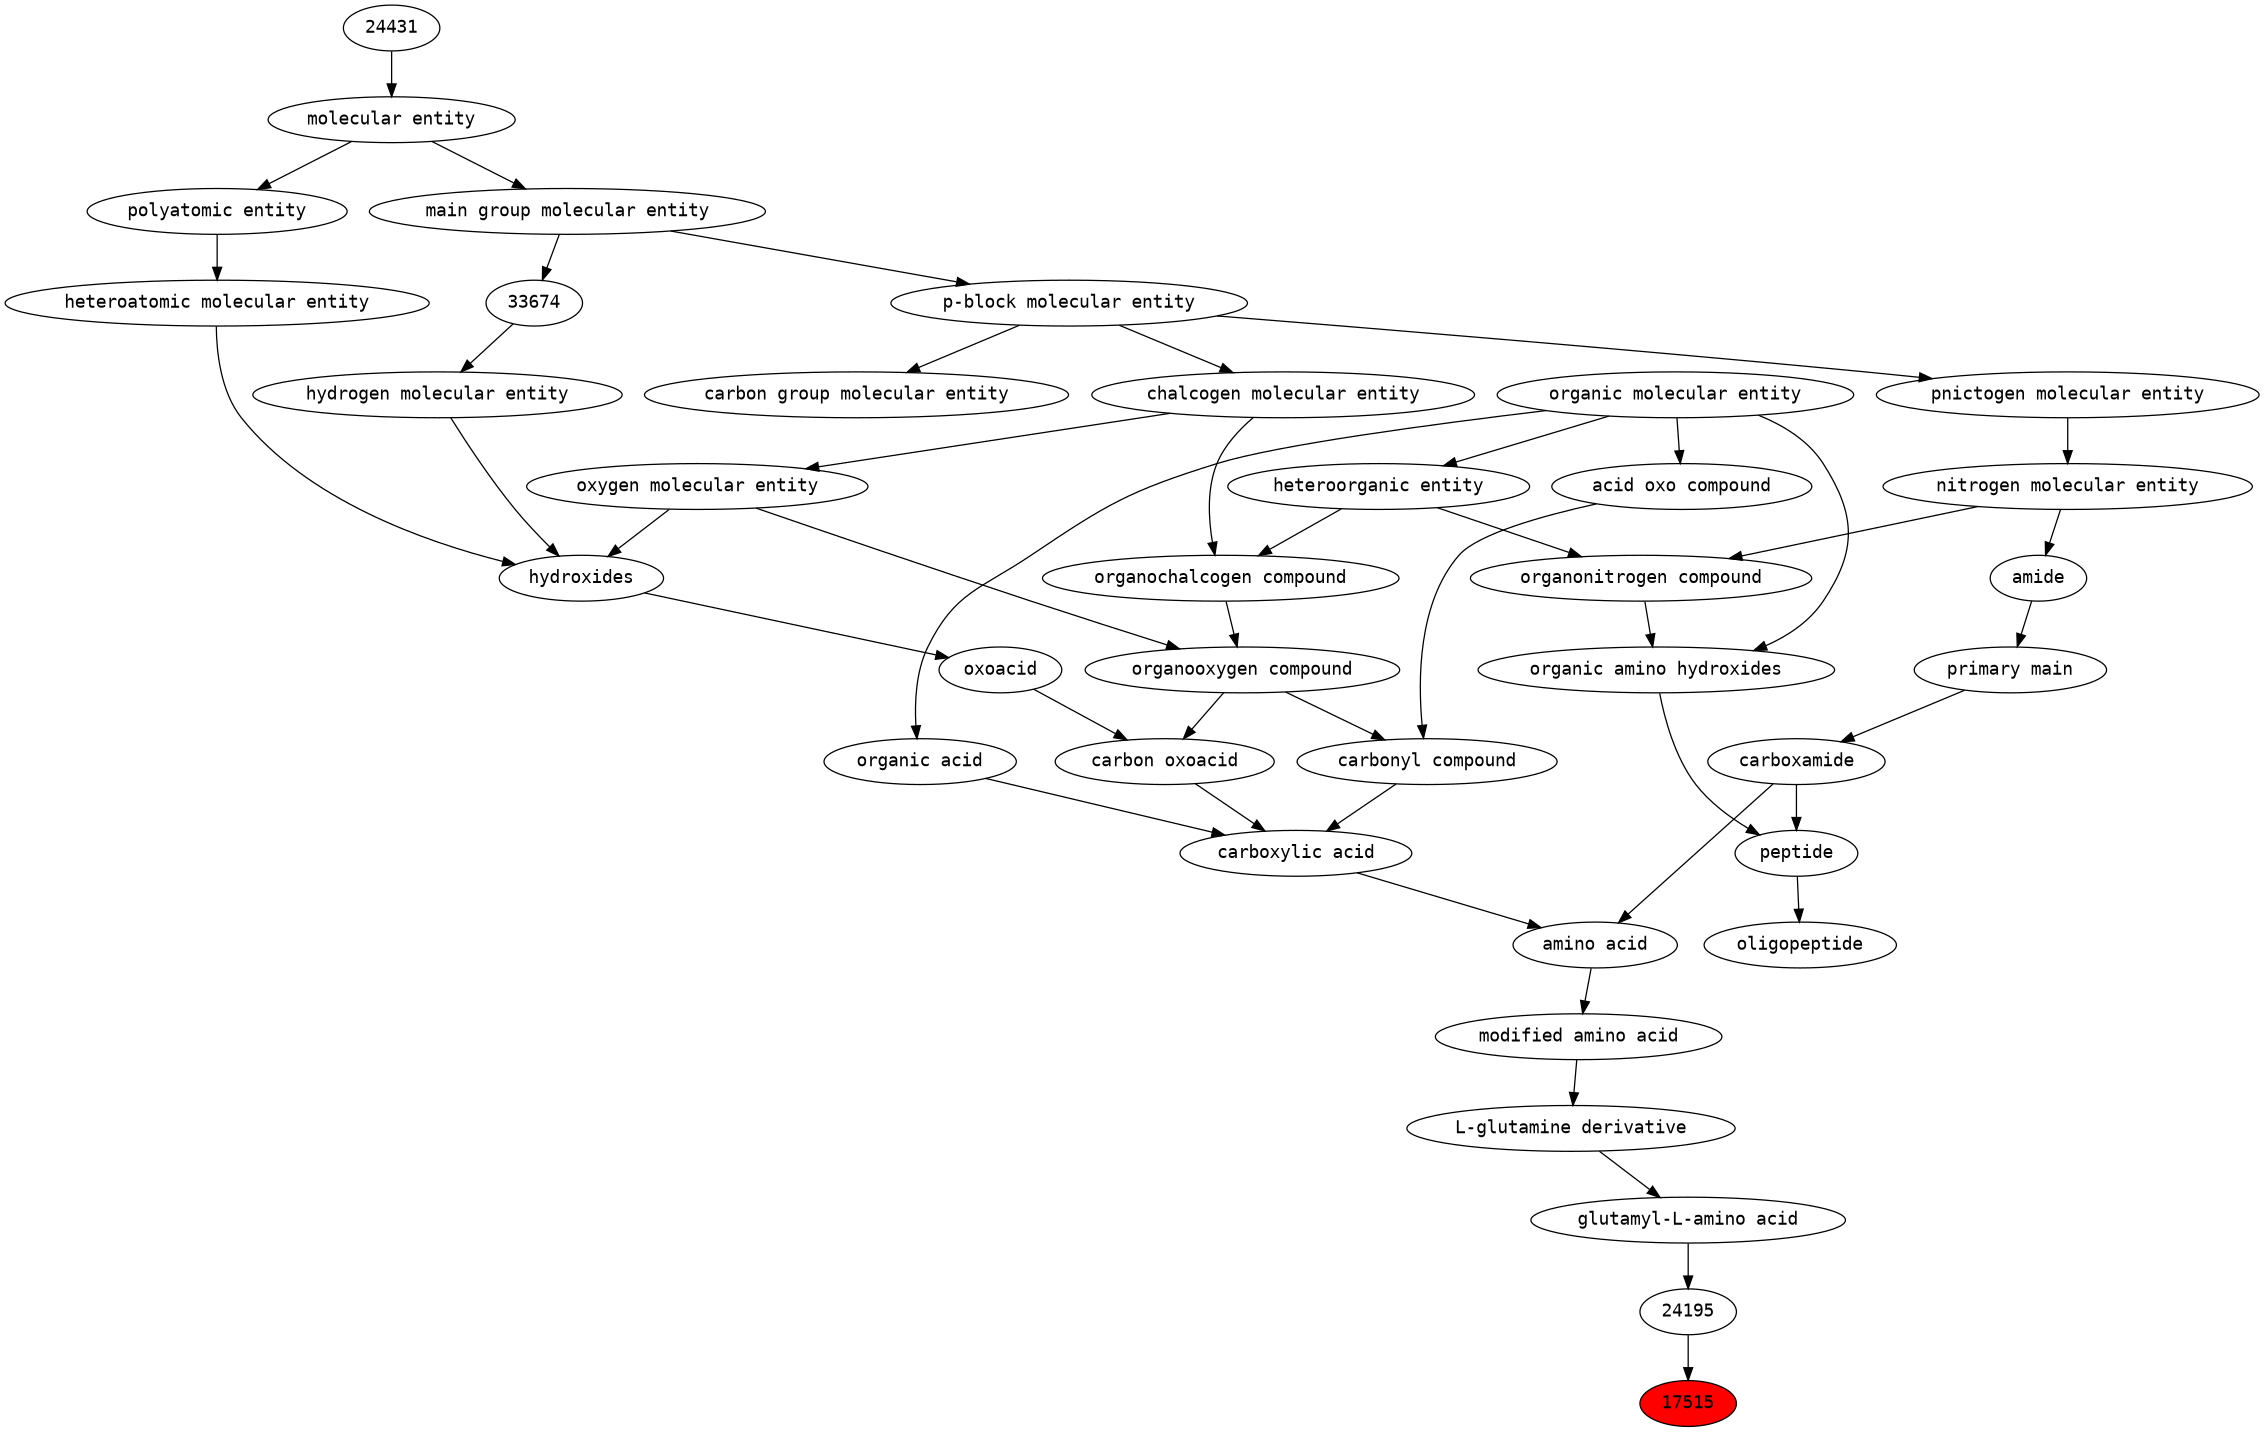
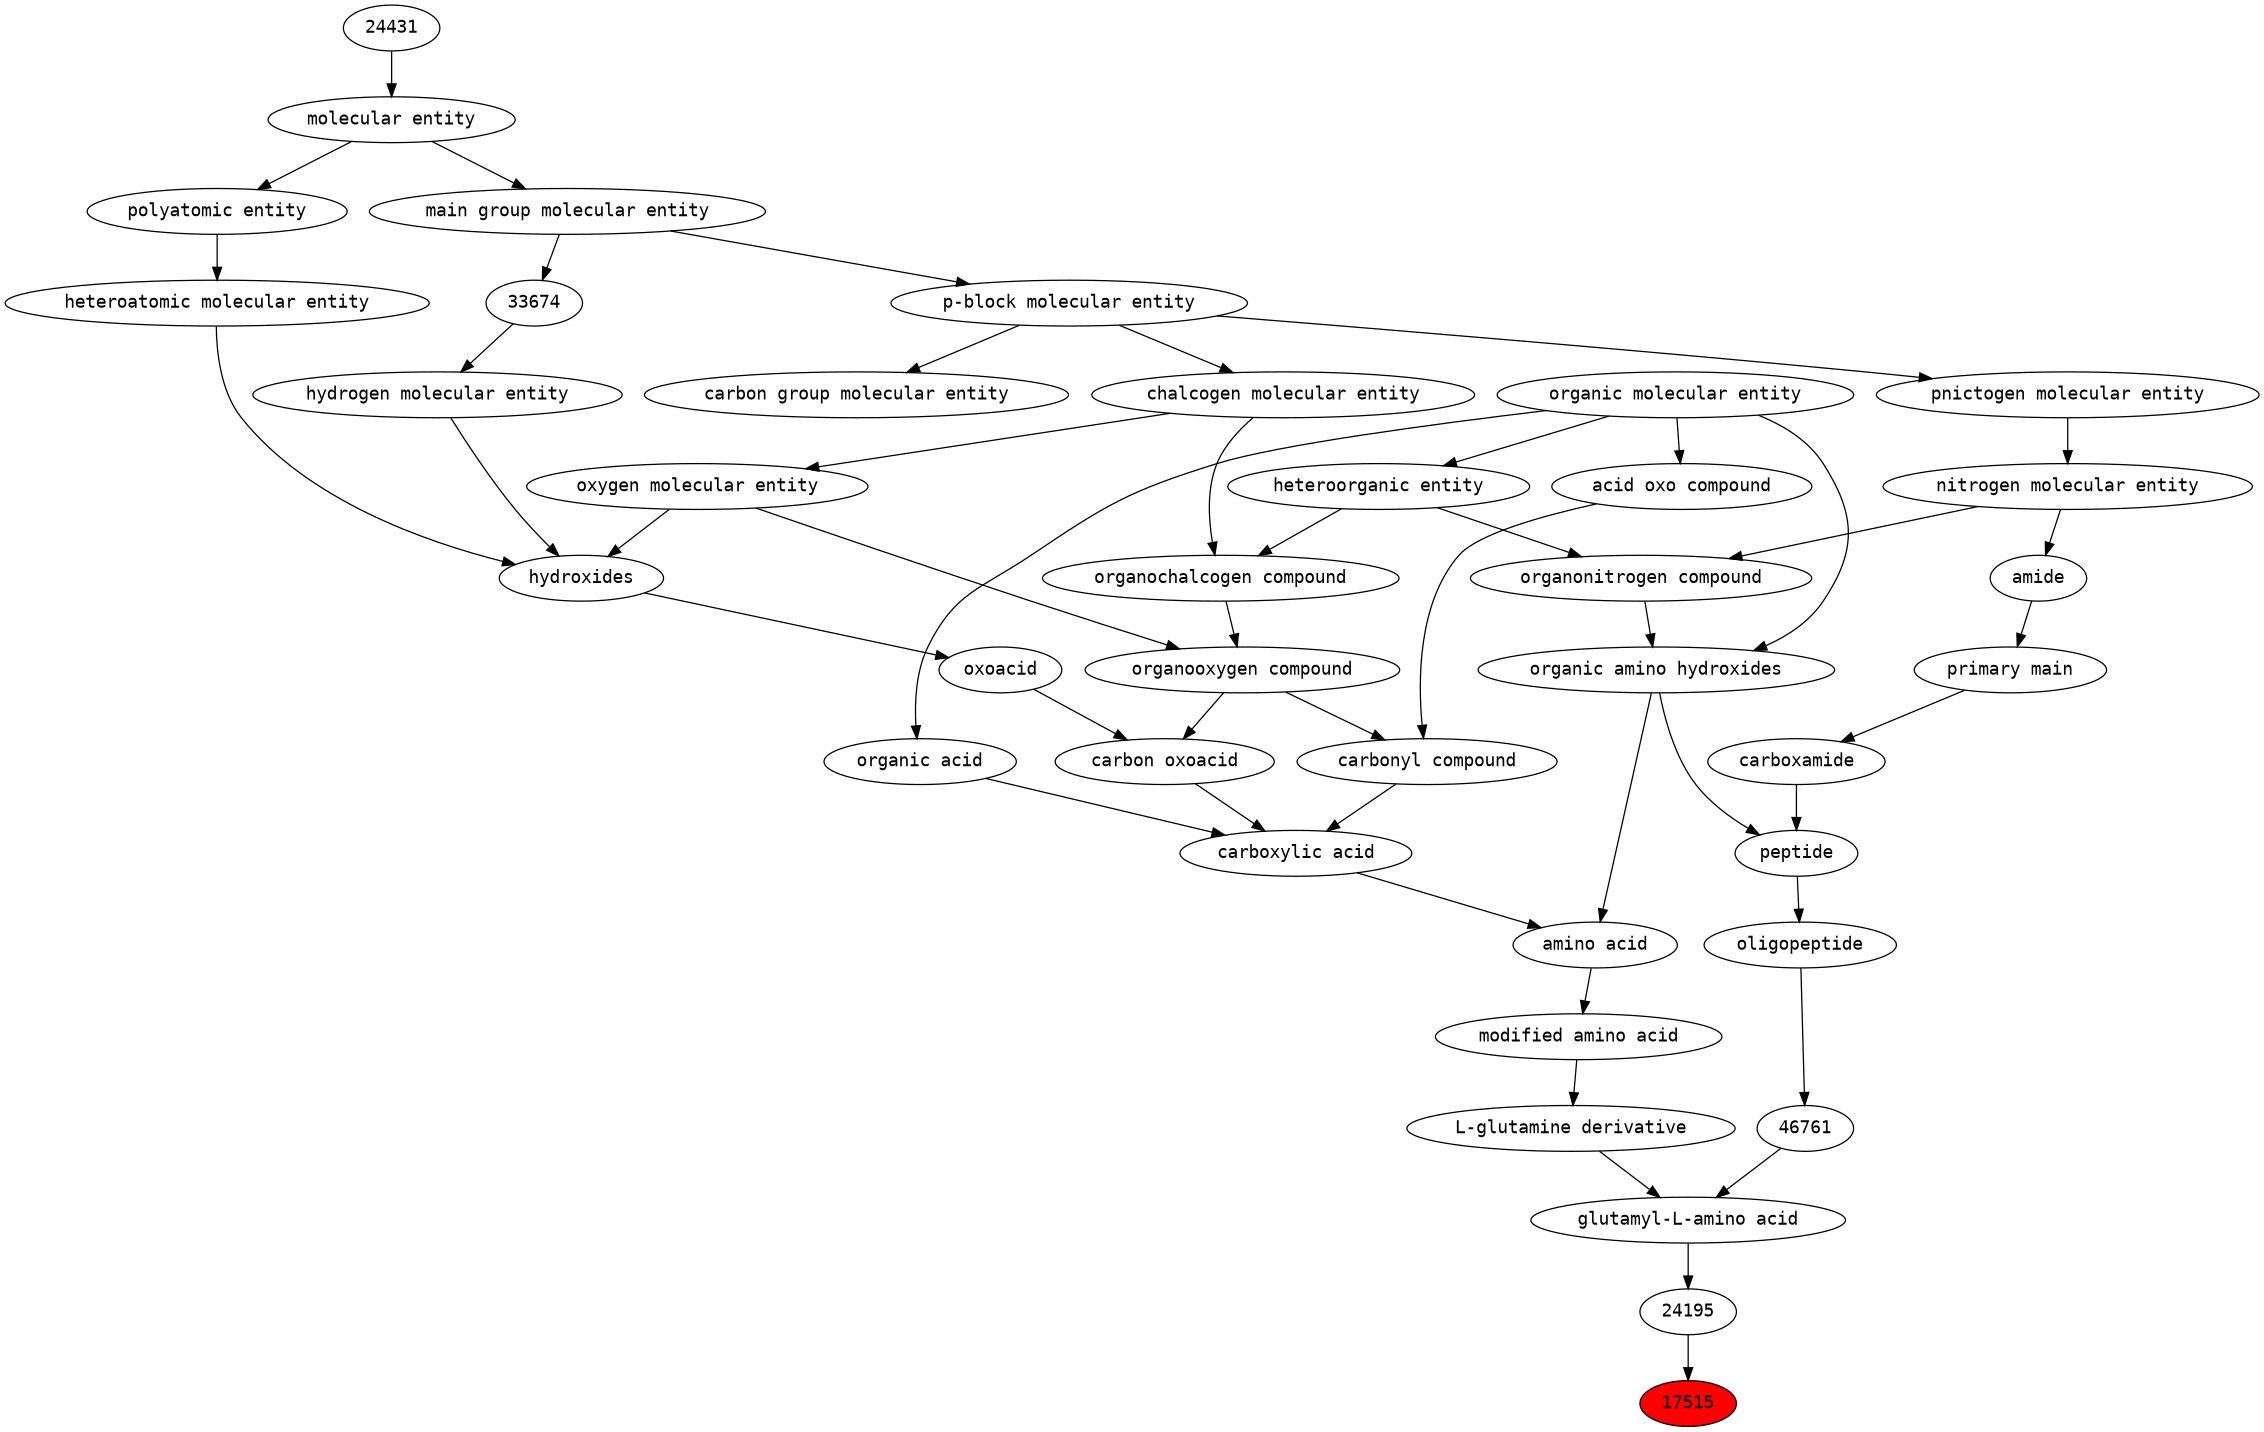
edge "carboxamide" -> "amino acid": now "organic amino hydroxides" -> "amino acid"
node "46761": added
